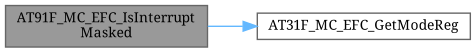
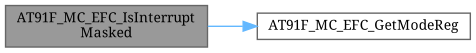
node "AT31F_MC_EFC_GetModeReg": label "AT31F_MC_EFC_GetModeReg" -> "AT91F_MC_EFC_GetModeReg"
